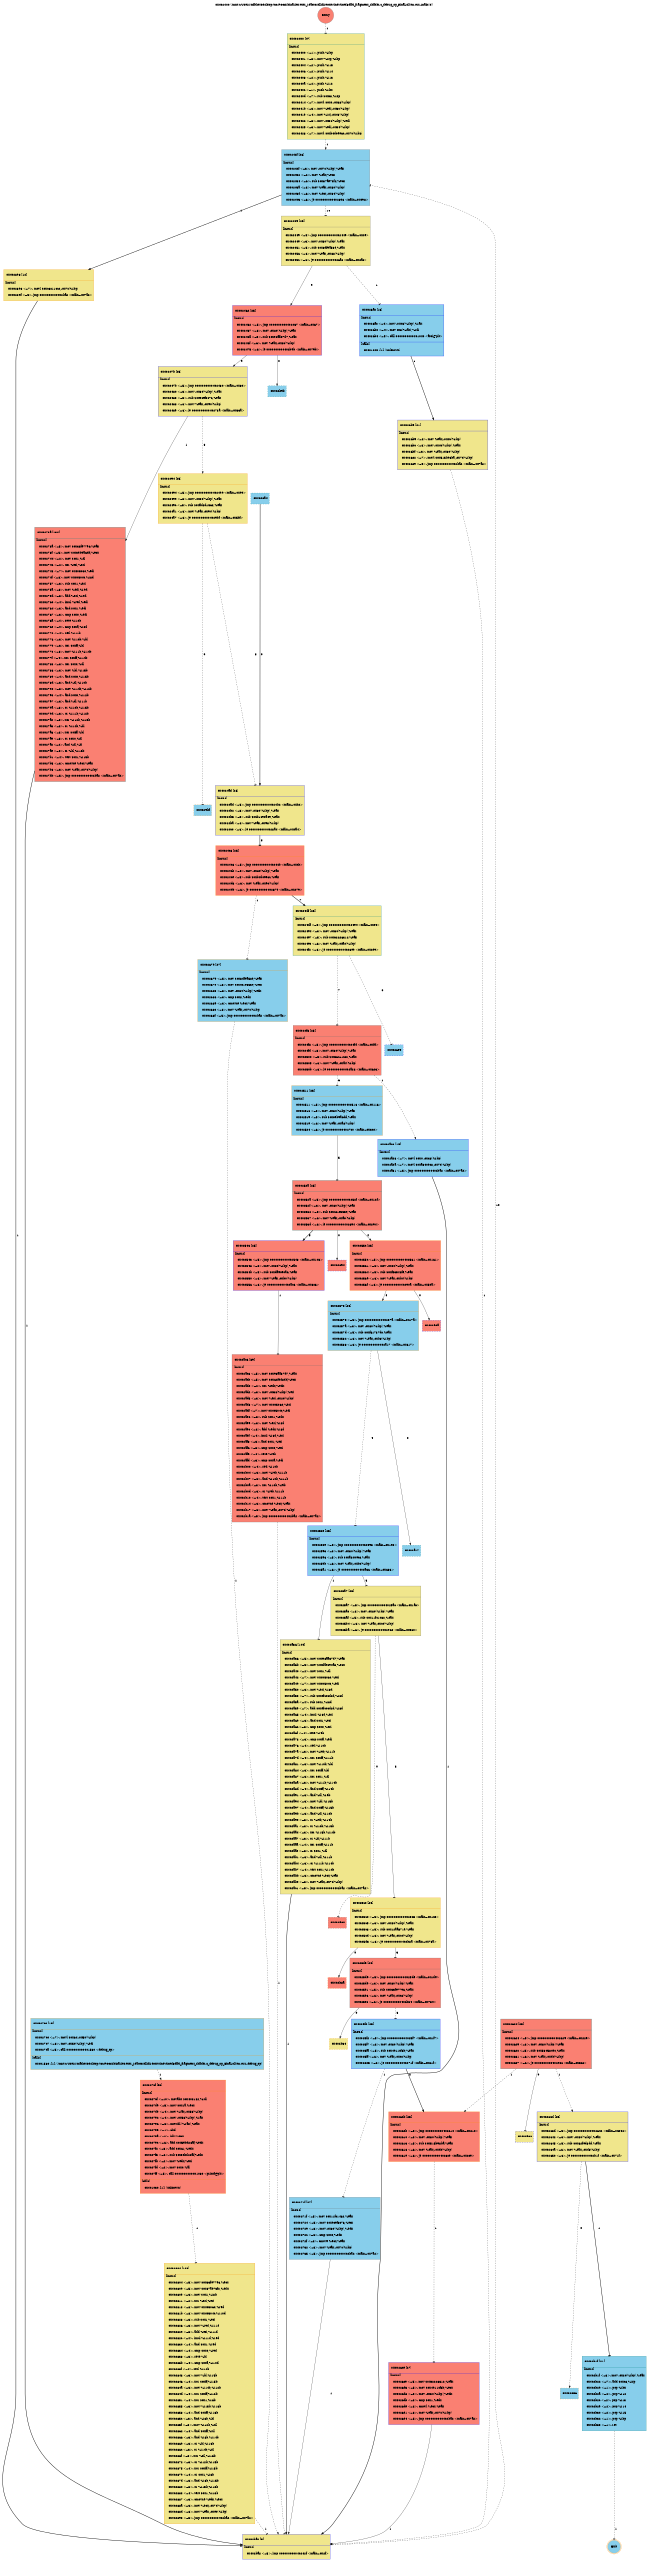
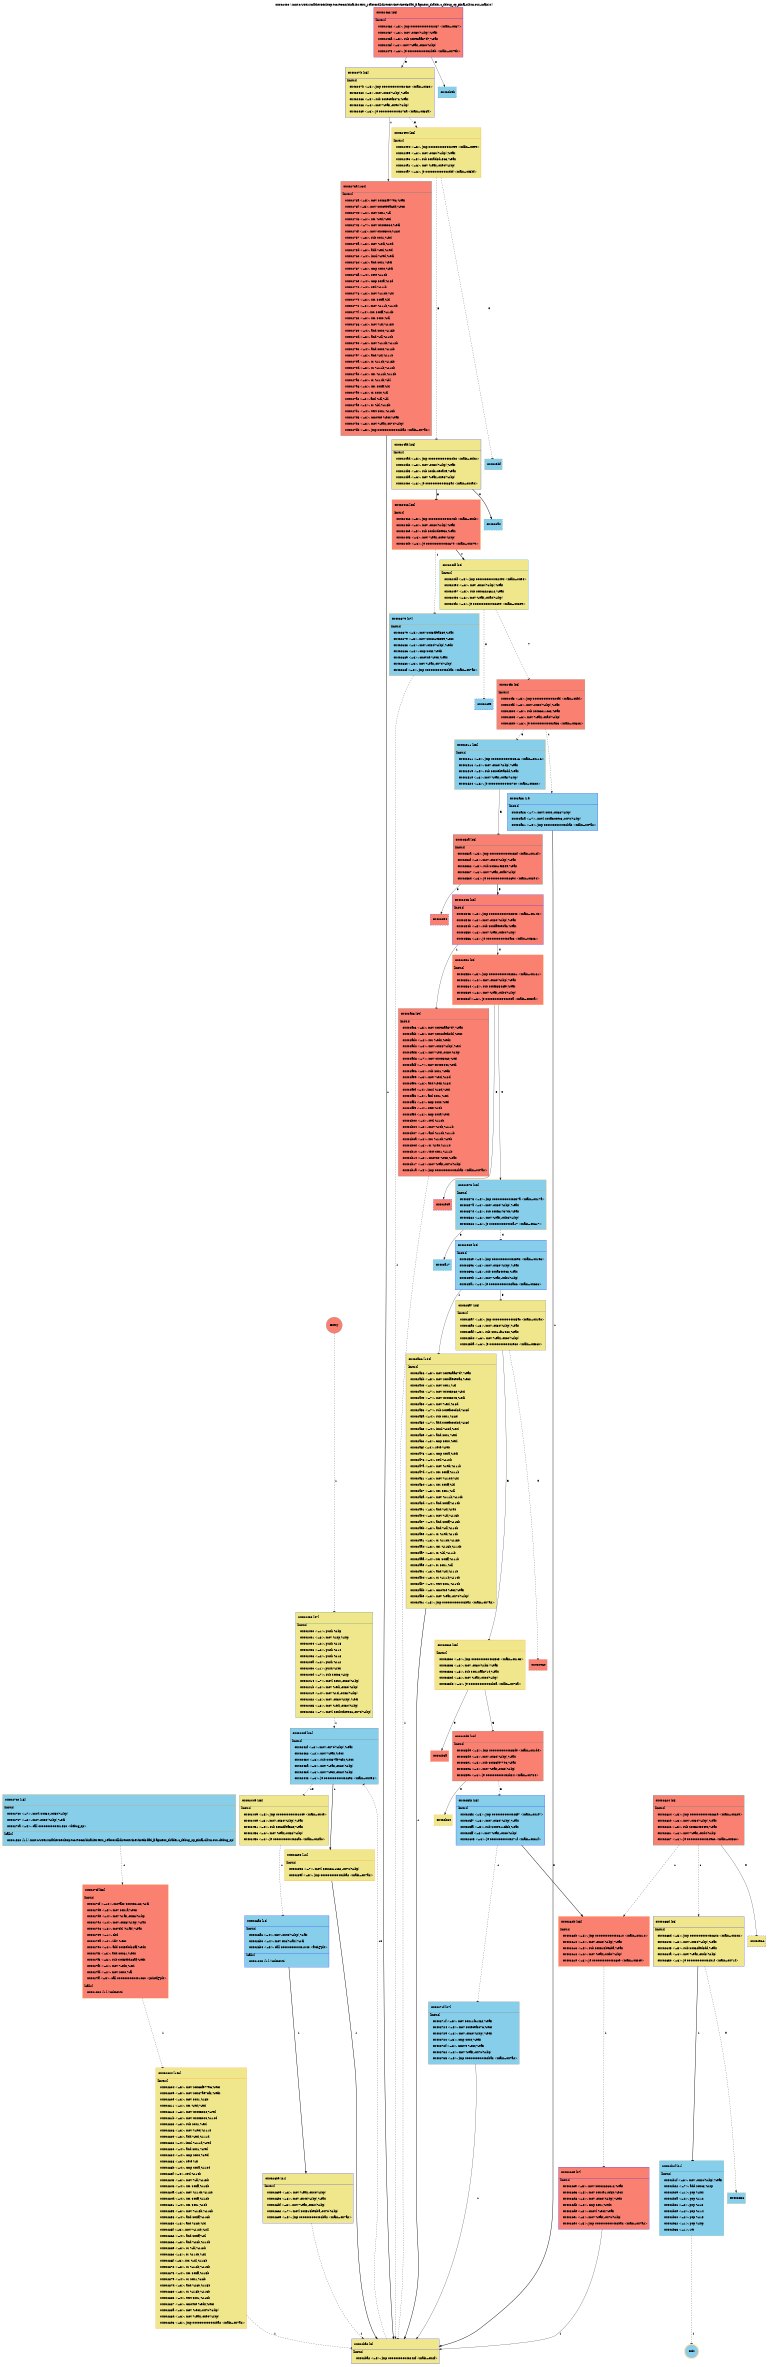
edge "0x402449 [25]" -> "0x402462 [25]": removed, label "9"
edge "0x4028a4" -> "0x4024ad [25]": reversed
edge "0x40252a [25]" -> "0x40255c [25]": now "0x402543 [25]" -> "0x40255c [25]"
